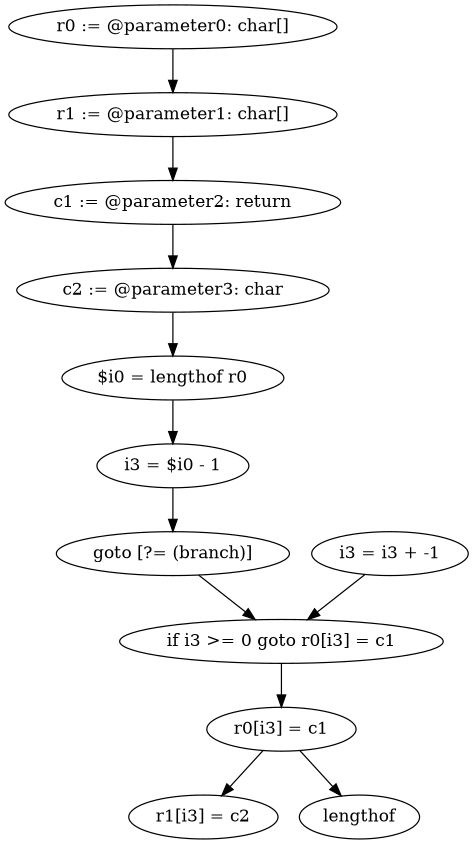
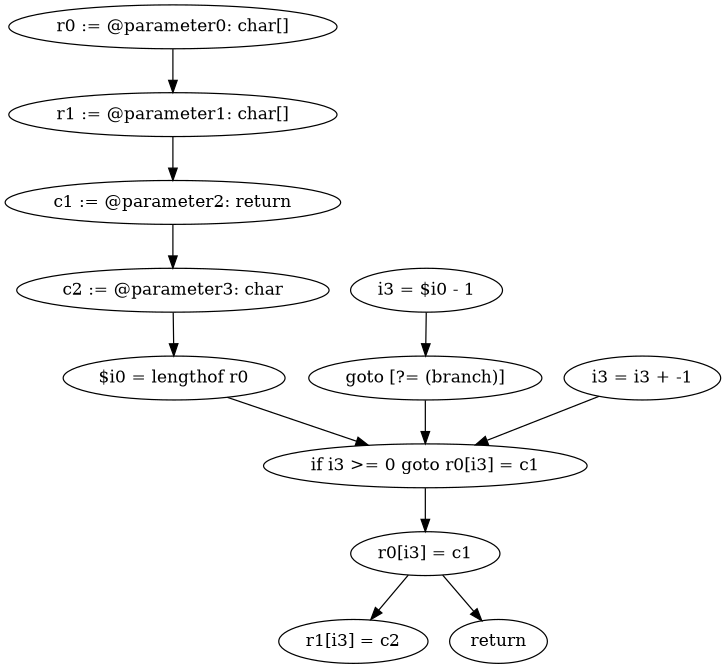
edge "$i0 = lengthof r0" -> "i3 = $i0 - 1": now "$i0 = lengthof r0" -> "if i3 >= 0 goto r0[i3] = c1"
node "lengthof": label "lengthof" -> "return"
